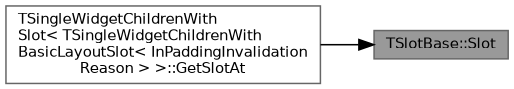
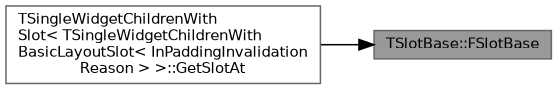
node "TSlotBase::Slot": label "TSlotBase::Slot" -> "TSlotBase::FSlotBase"
